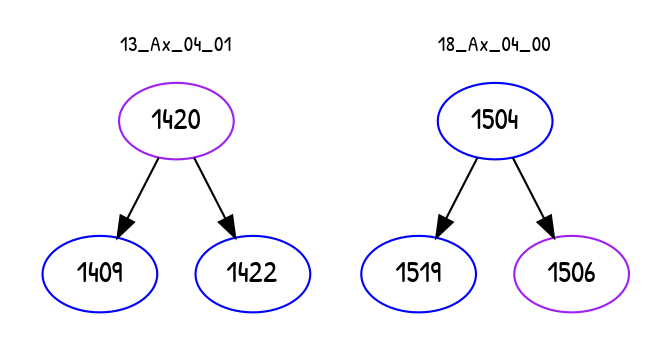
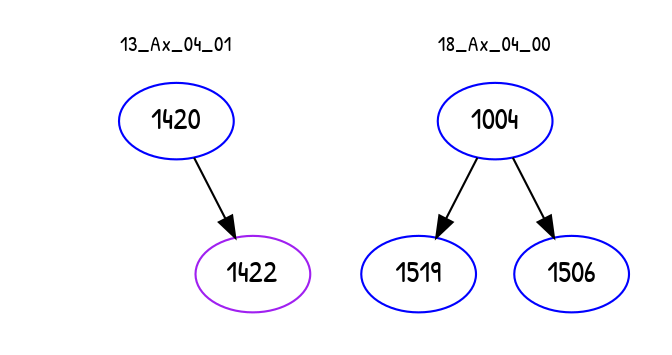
node "1420": color purple -> blue
node "1504": label "1504" -> "1004"
node "1409": removed
node "1422": color blue -> purple
node "1506": color purple -> blue
